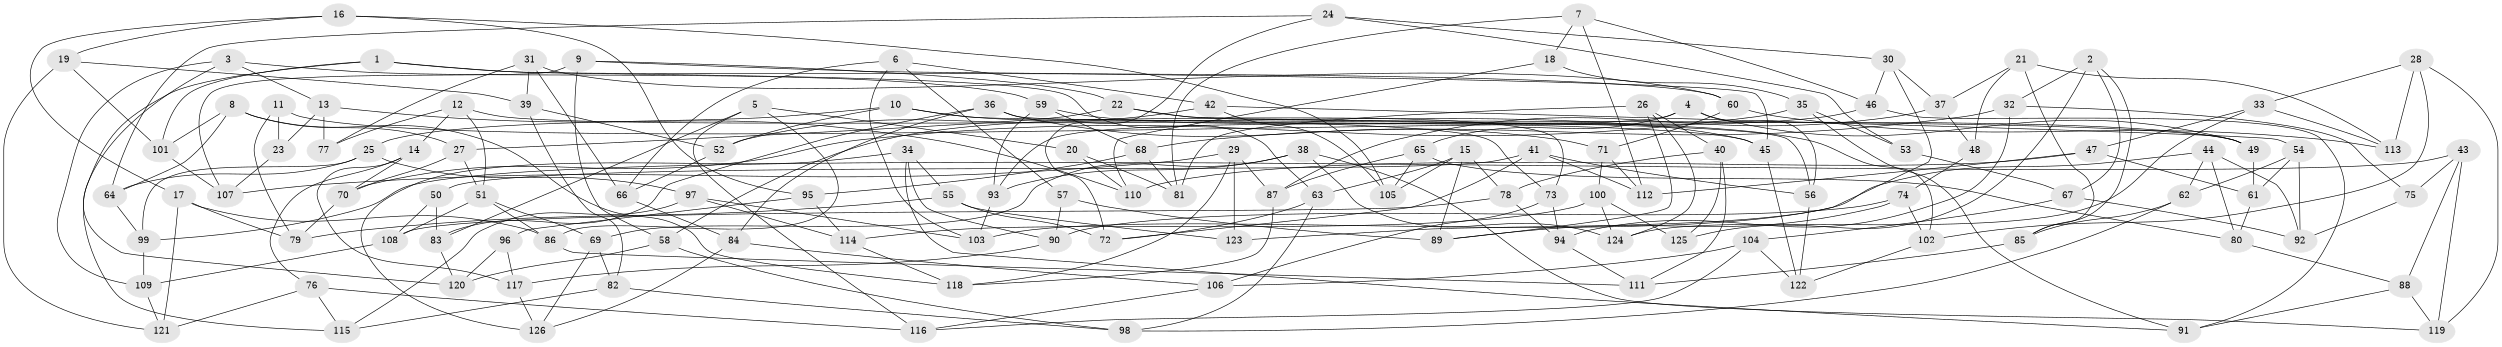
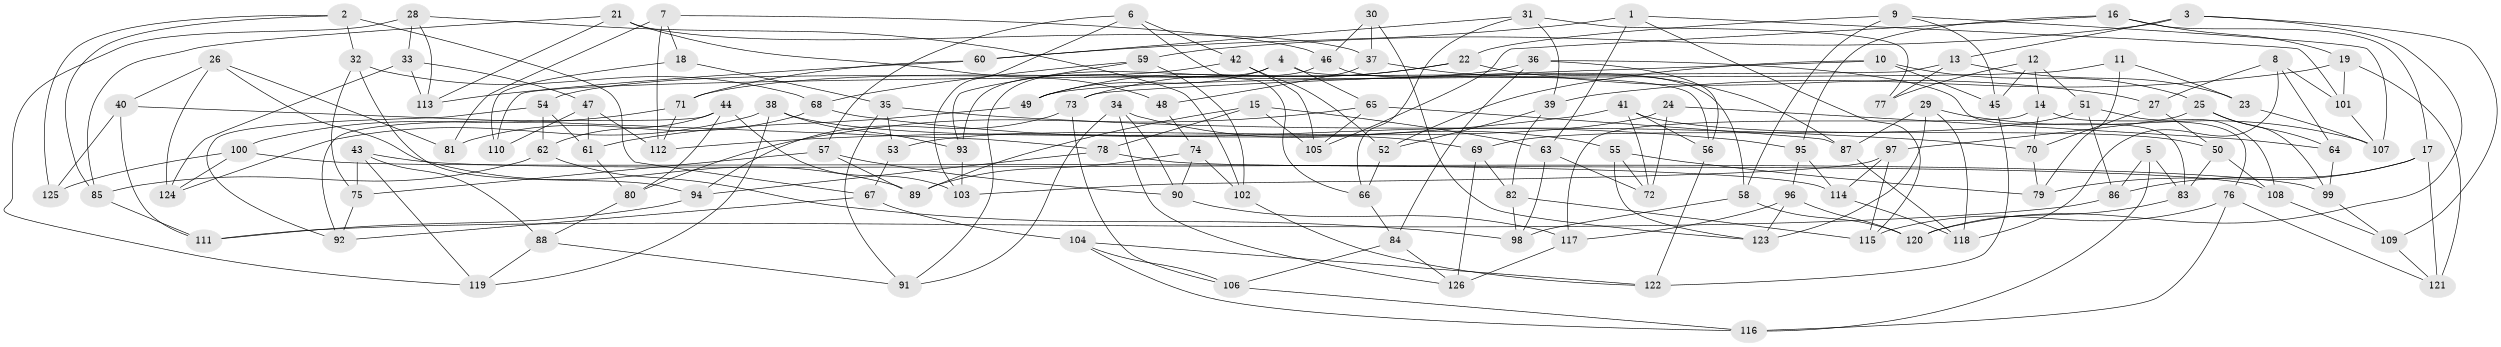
edge "24" -- "30": removed
node "20": removed
edge "27" -- "51": now "27" -- "50"
edge "57" -- "75": added
edge "96" -- "123": added
